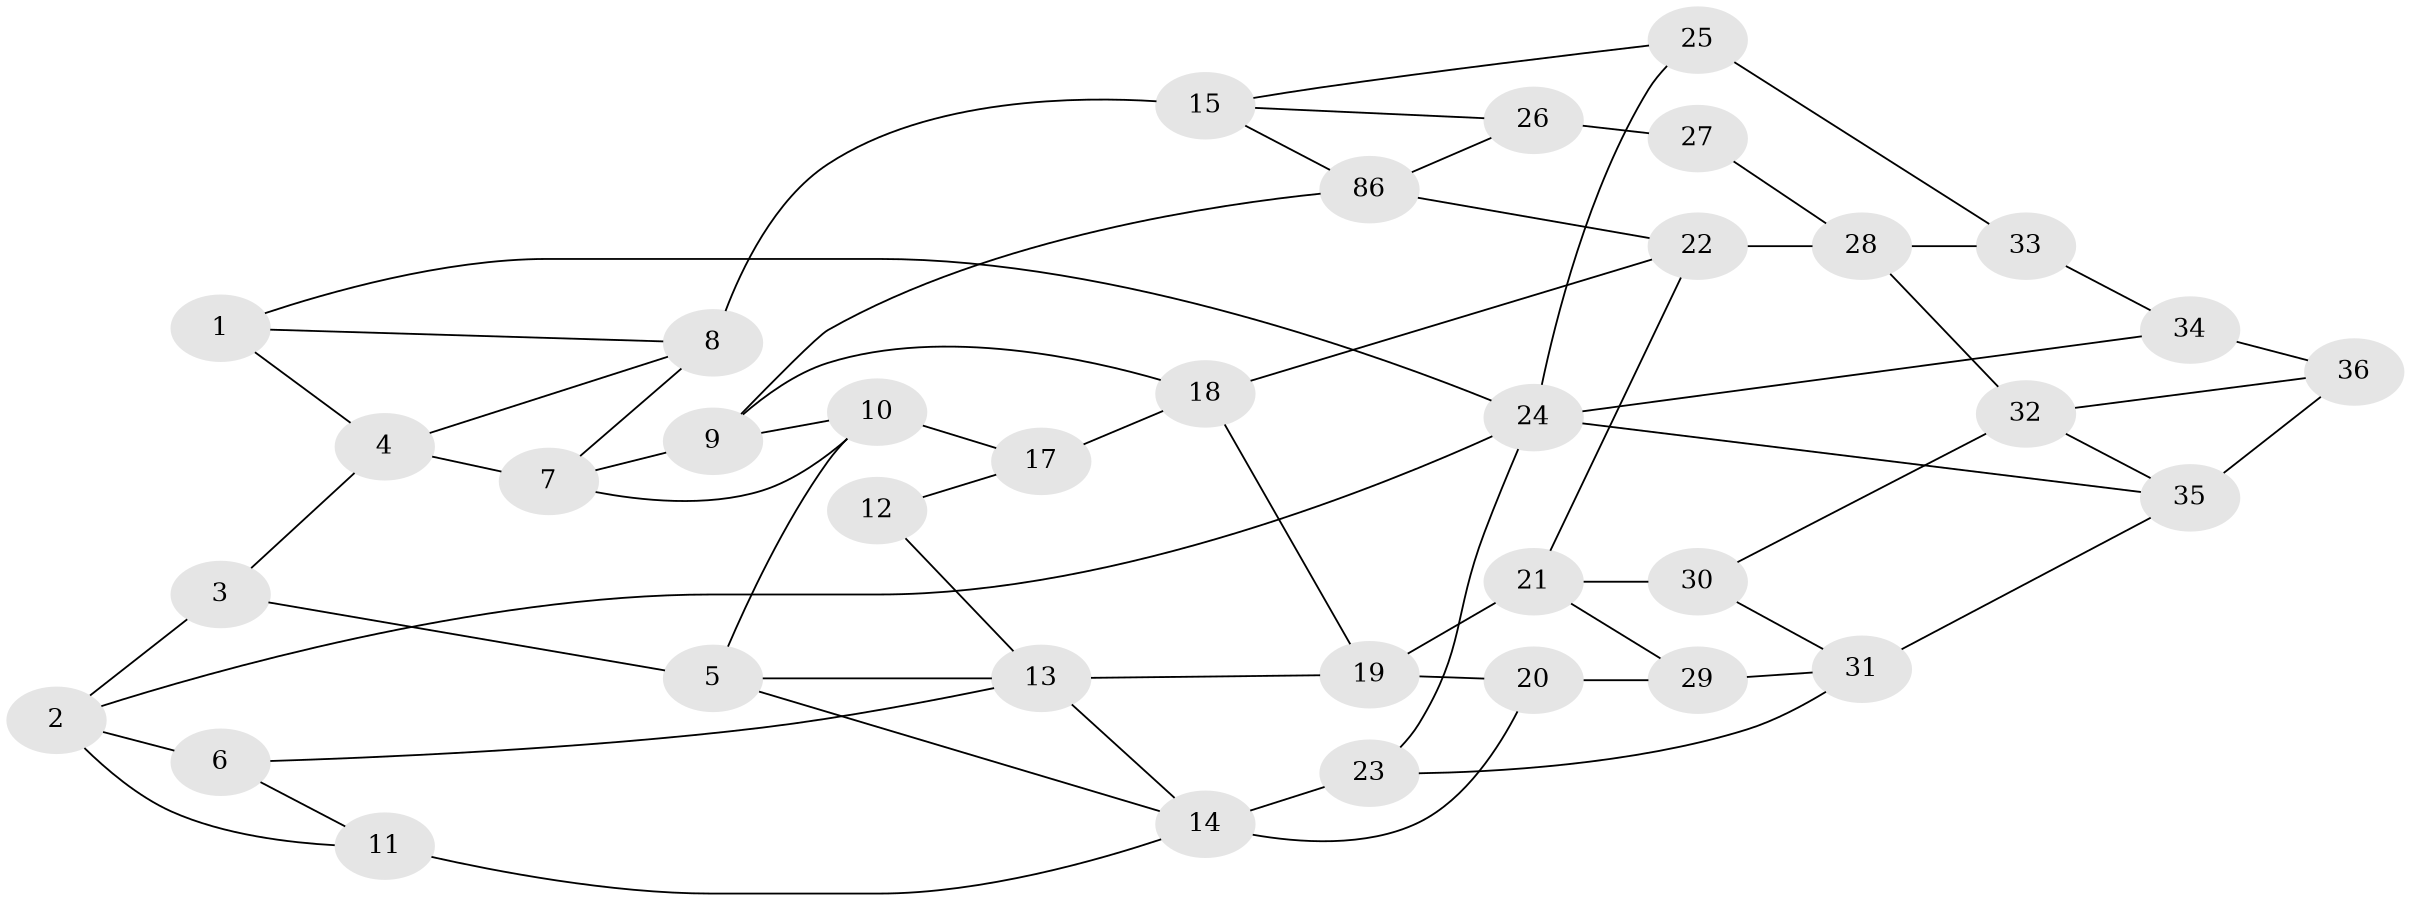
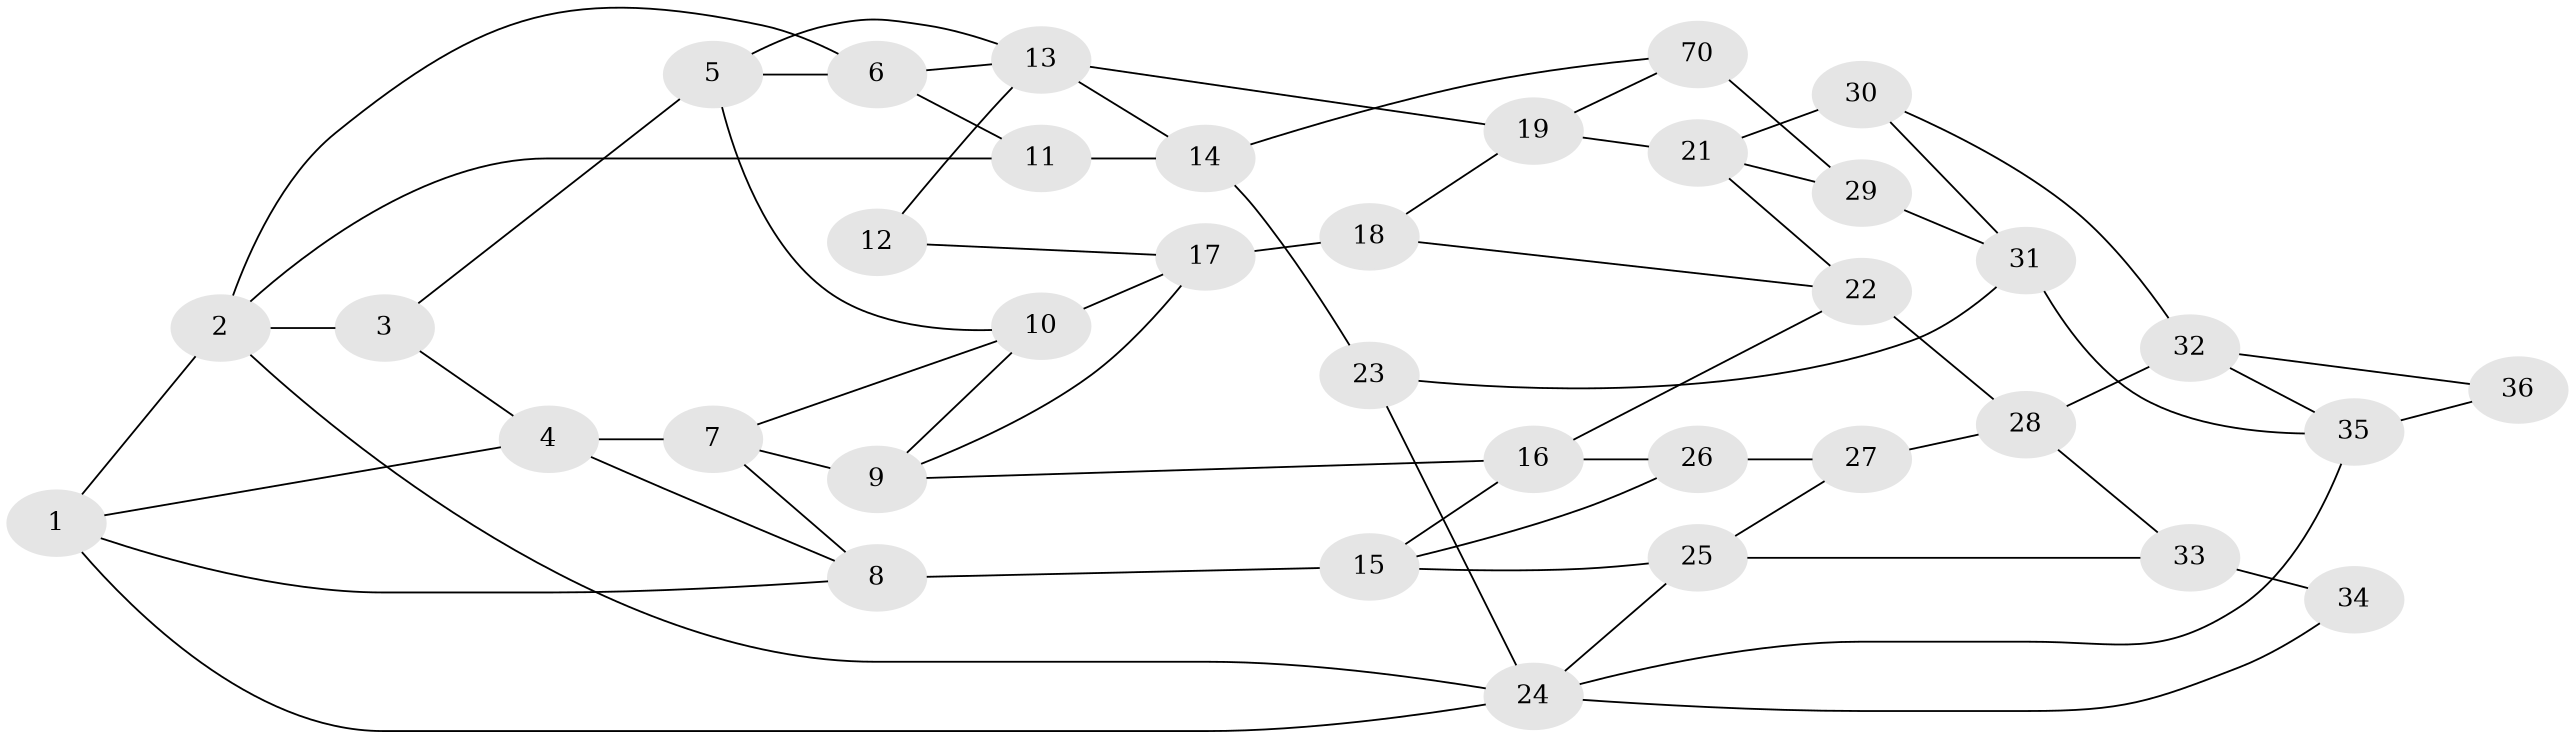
node "86": label "86" -> "16"
edge "18" -- "9": now "17" -- "9"
edge "34" -- "36": removed
edge "2" -- "1": added
edge "27" -- "25": added
node "20": label "20" -> "70"
edge "5" -- "14": now "5" -- "6"
